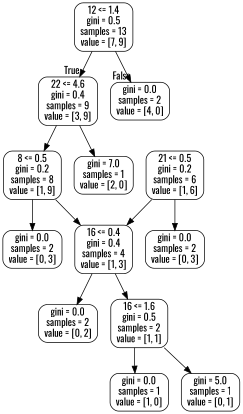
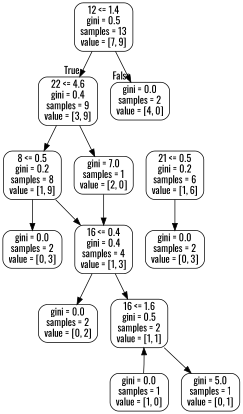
edge "21 <= 0.5 gini = 0.2 samples = 6 value = [1, 6]" -> "16 <= 0.4 gini = 0.4 samples = 4 value = [1, 3]": now "gini = 7.0 samples = 1 value = [2, 0]" -> "16 <= 0.4 gini = 0.4 samples = 4 value = [1, 3]"
edge "16 <= 1.6 gini = 0.5 samples = 2 value = [1, 1]" -> "gini = 0.0 samples = 1 value = [1, 0]": reversed
